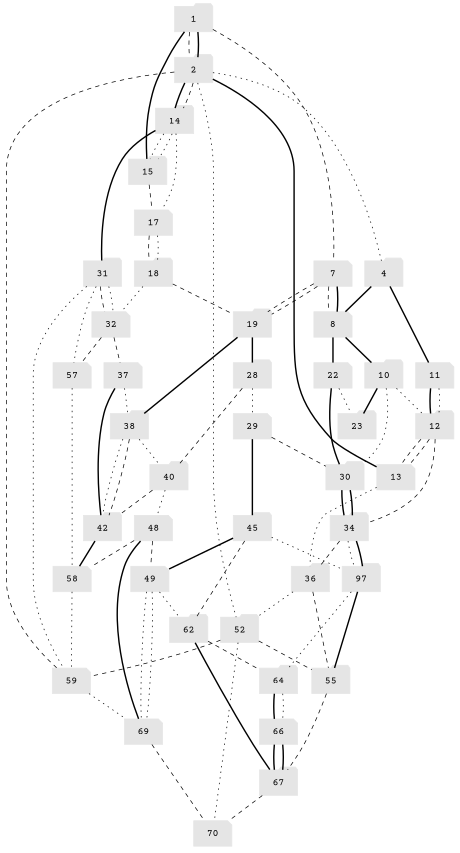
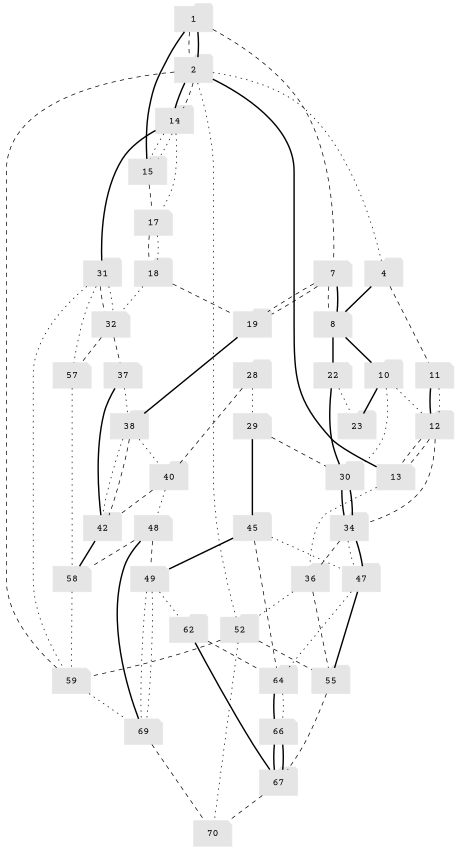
edge "4" -- "11": style bold -> dashed
edge "19" -- "28": removed
edge "45" -- "62": now "45" -- "64"
node "97": label "97" -> "47"
